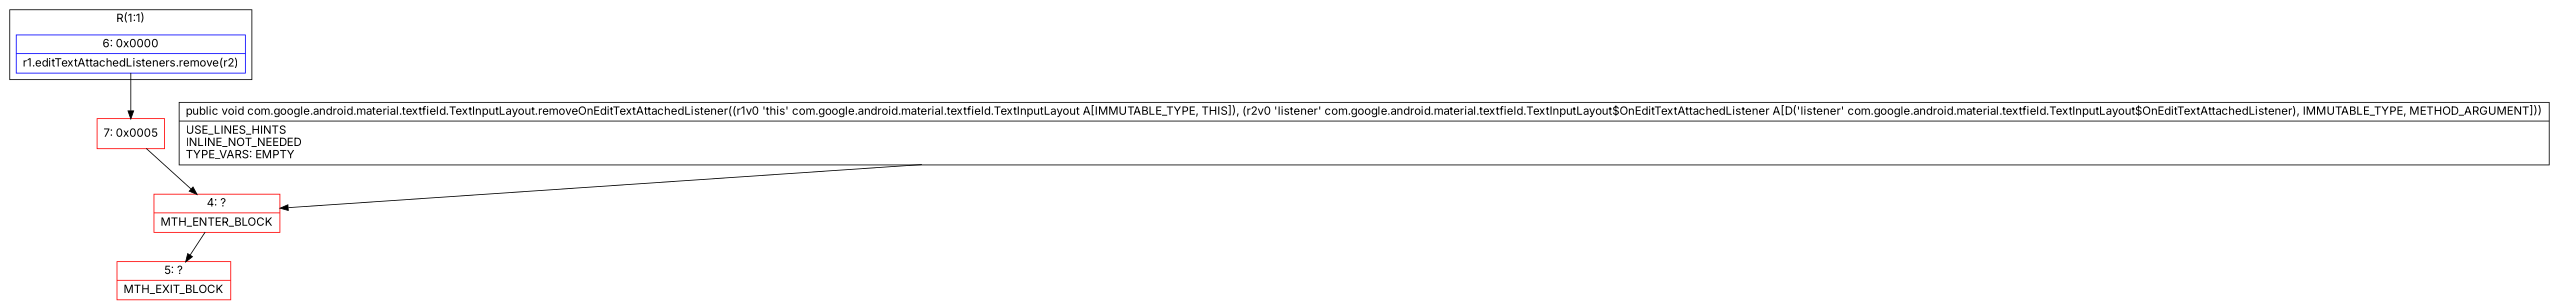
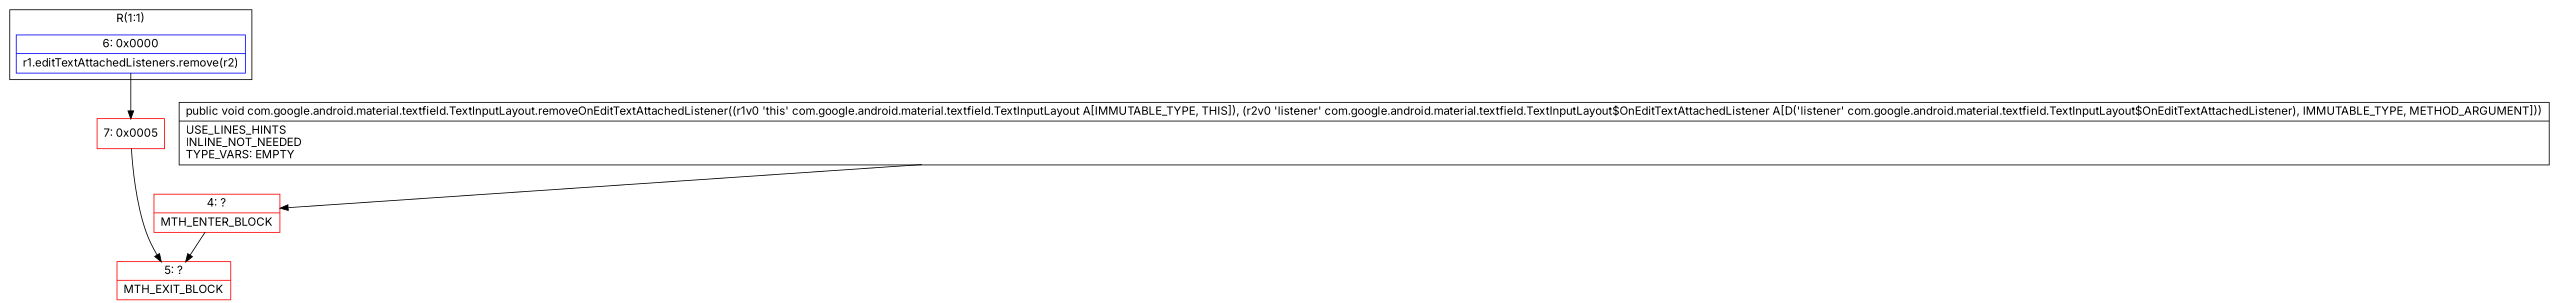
edge "7: 0x0005" -> "4: ?": now "7: 0x0005" -> "5: ?"
